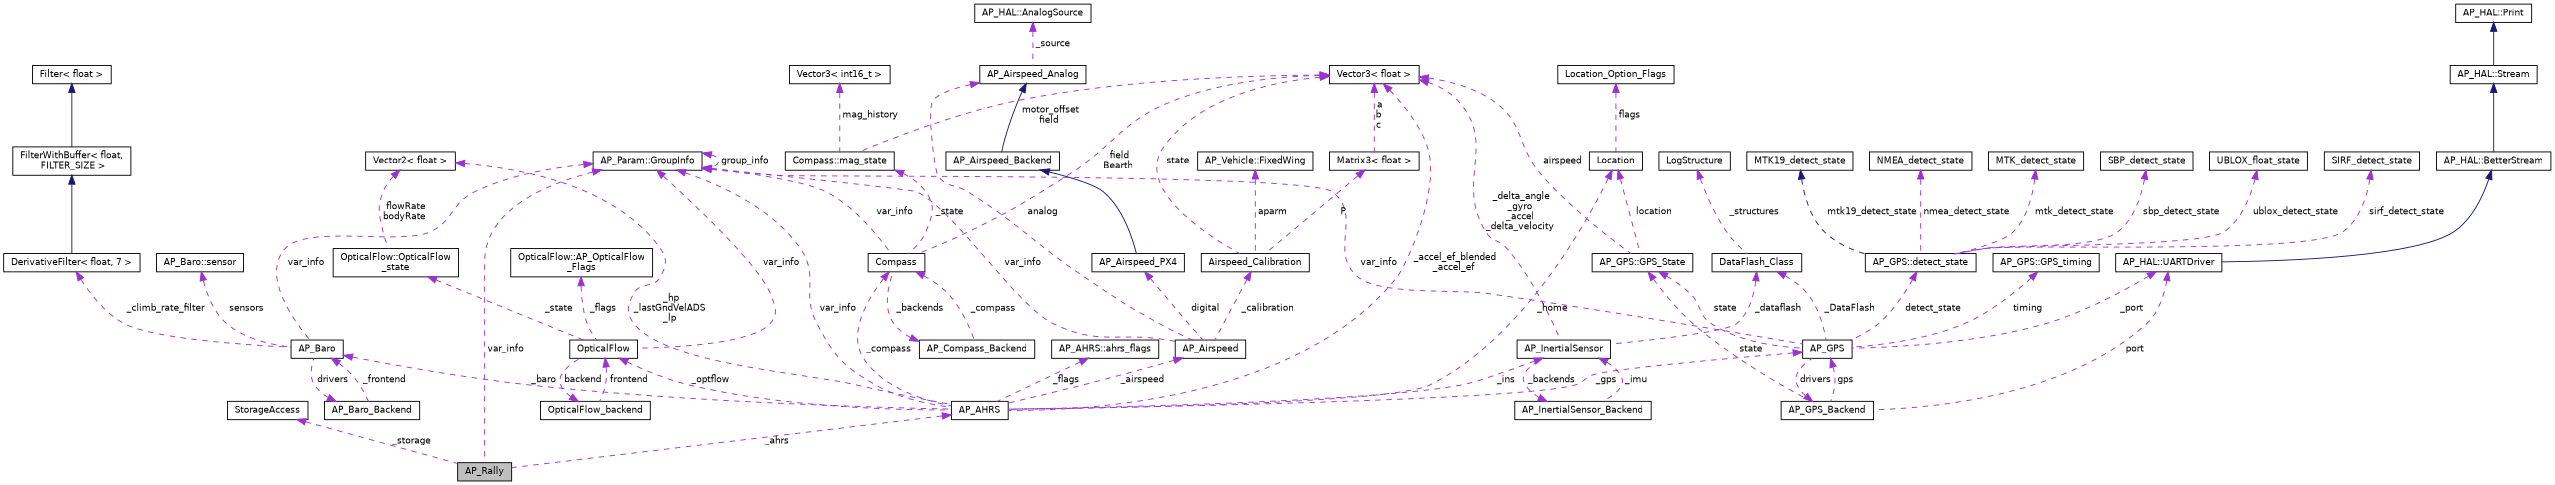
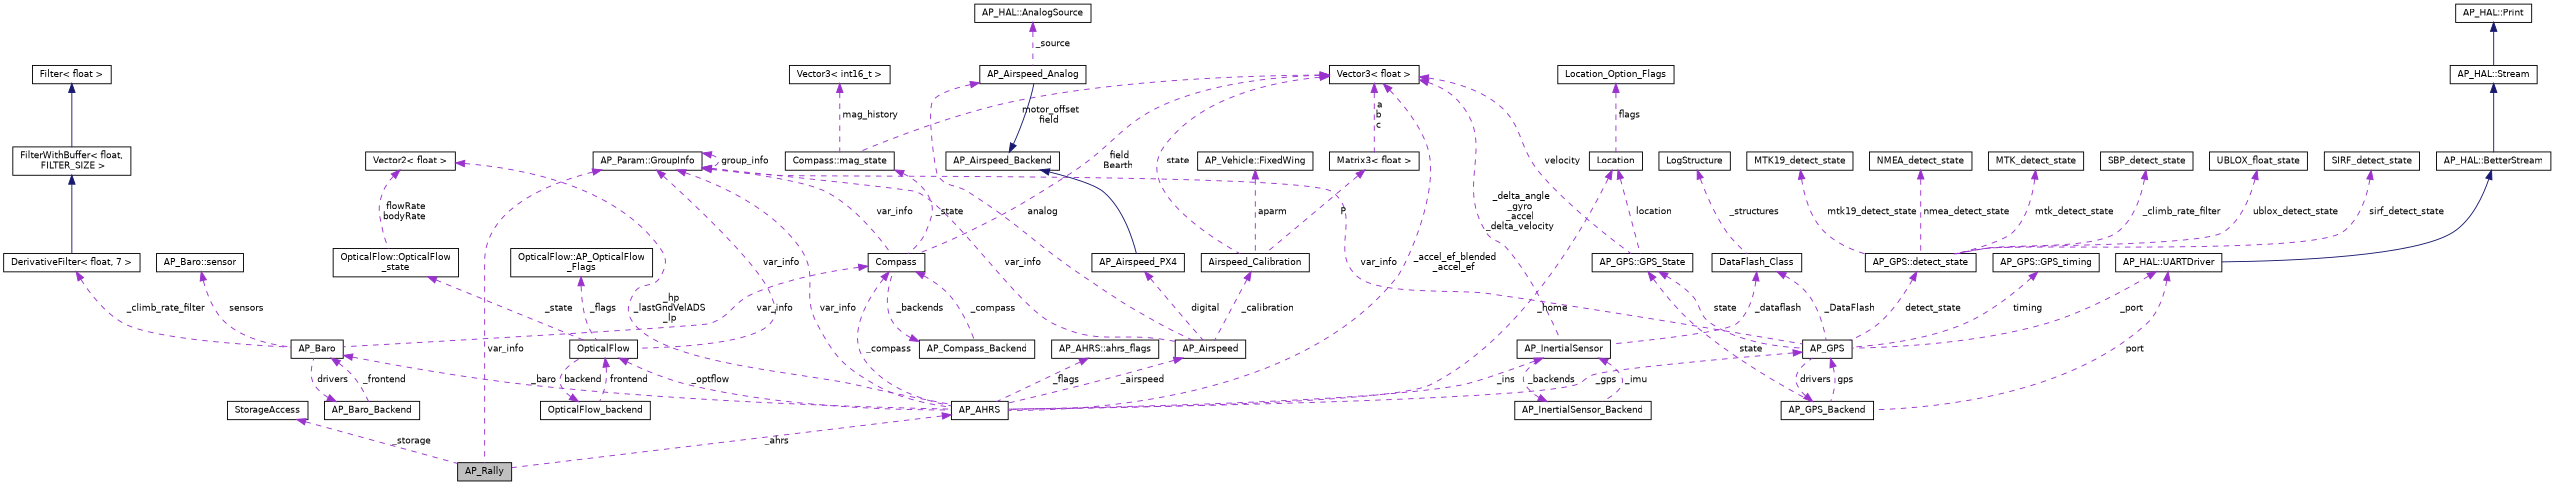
edge "AP_Airspeed_Backend" -> "AP_Airspeed_Analog": reversed
edge "AP_GPS::GPS_State" -> "Vector3< float >": label " airspeed" -> " velocity"
edge "AP_GPS::detect_state" -> "SBP_detect_state": label " sbp_detect_state" -> " _climb_rate_filter"
edge "AP_GPS::detect_state" -> "MTK19_detect_state": color midnightblue -> darkorchid3
edge "AP_Baro" -> "AP_Param::GroupInfo": now "AP_Baro" -> "Compass"
